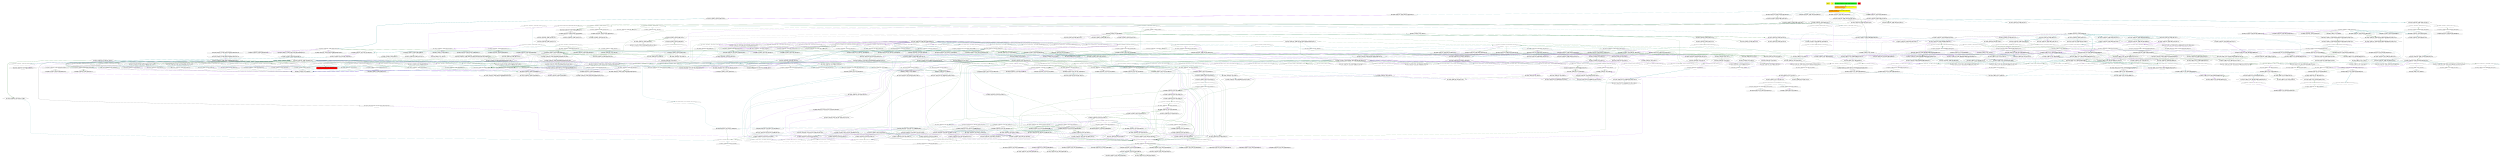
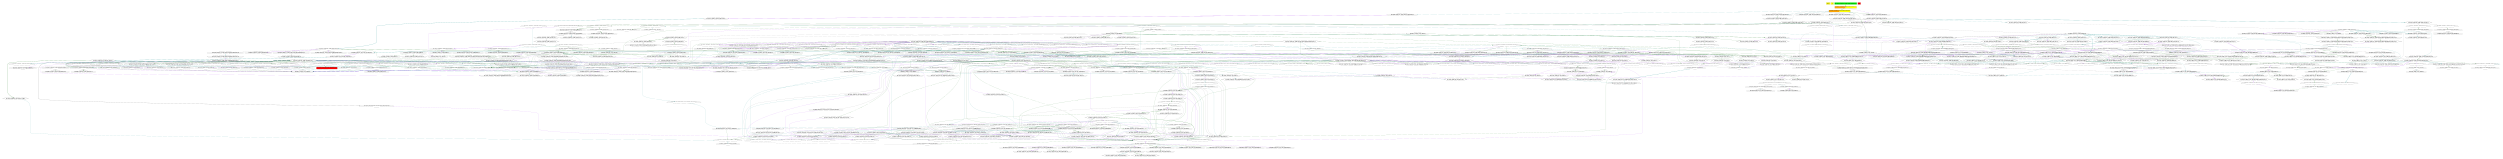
node "com.google.javascript.jscomp.CheckLevel#30": added
